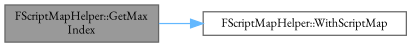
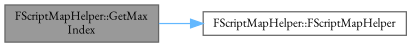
node "FScriptMapHelper::WithScriptMap": label "FScriptMapHelper::WithScriptMap" -> "FScriptMapHelper::FScriptMapHelper"
